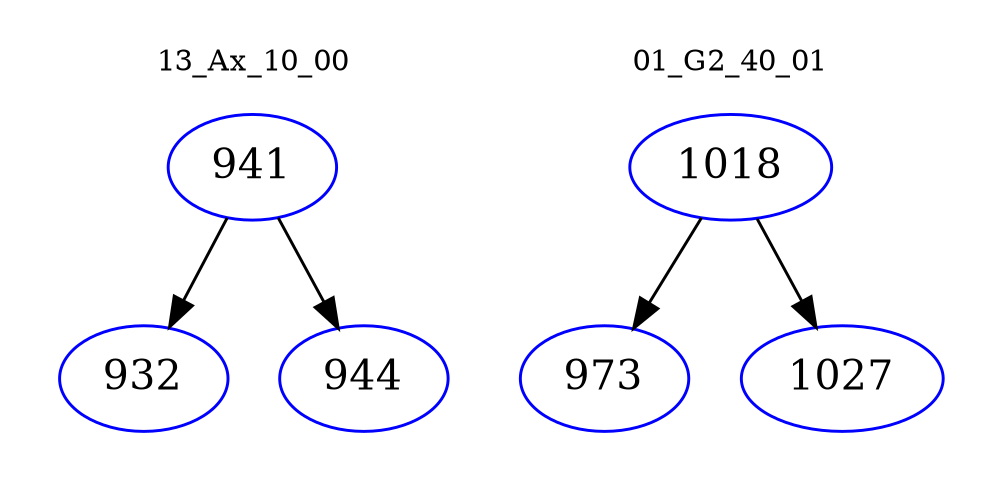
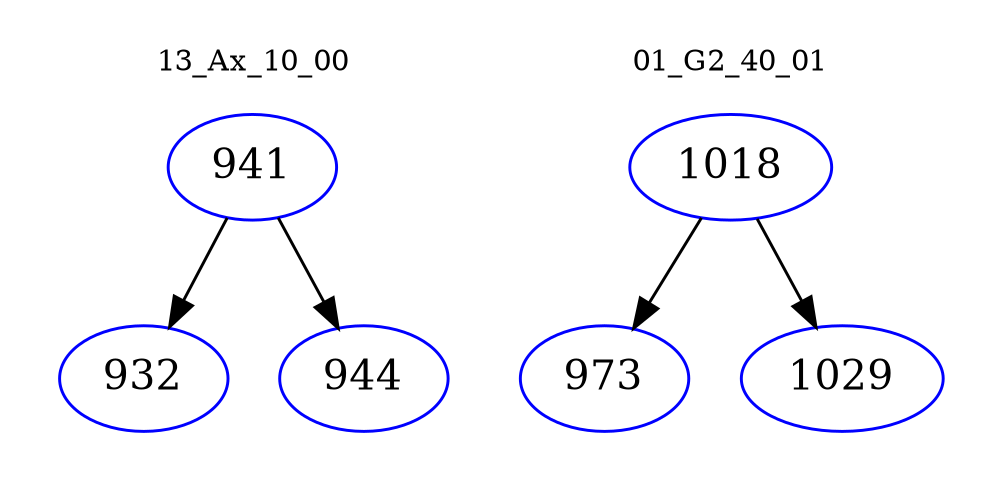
node "1027": label "1027" -> "1029"
